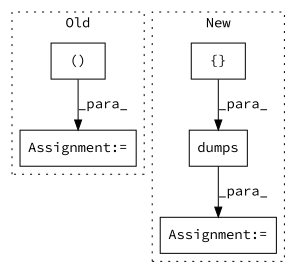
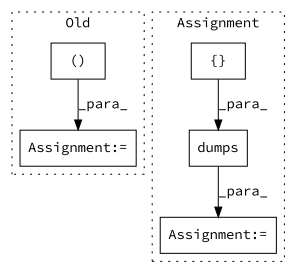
cluster "New": label "New" -> "Assignment"
